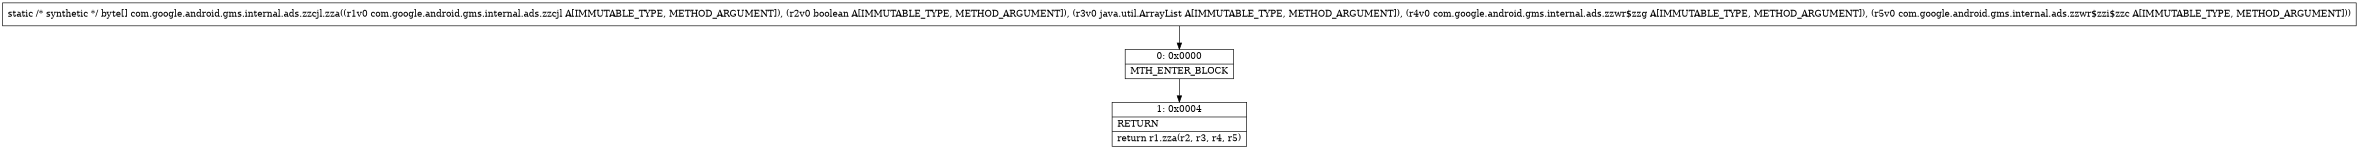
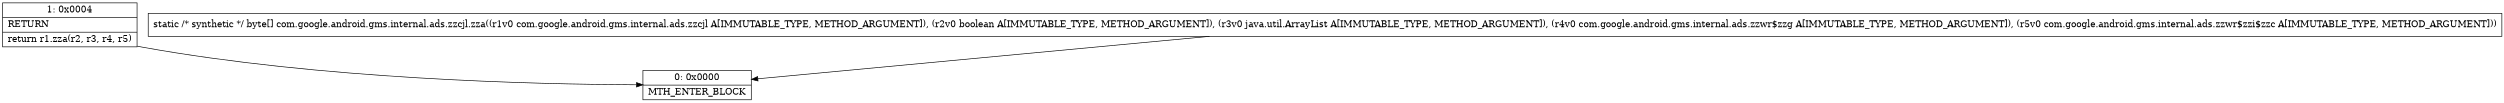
edge "0: 0x0000" -> "1: 0x0004": reversed
